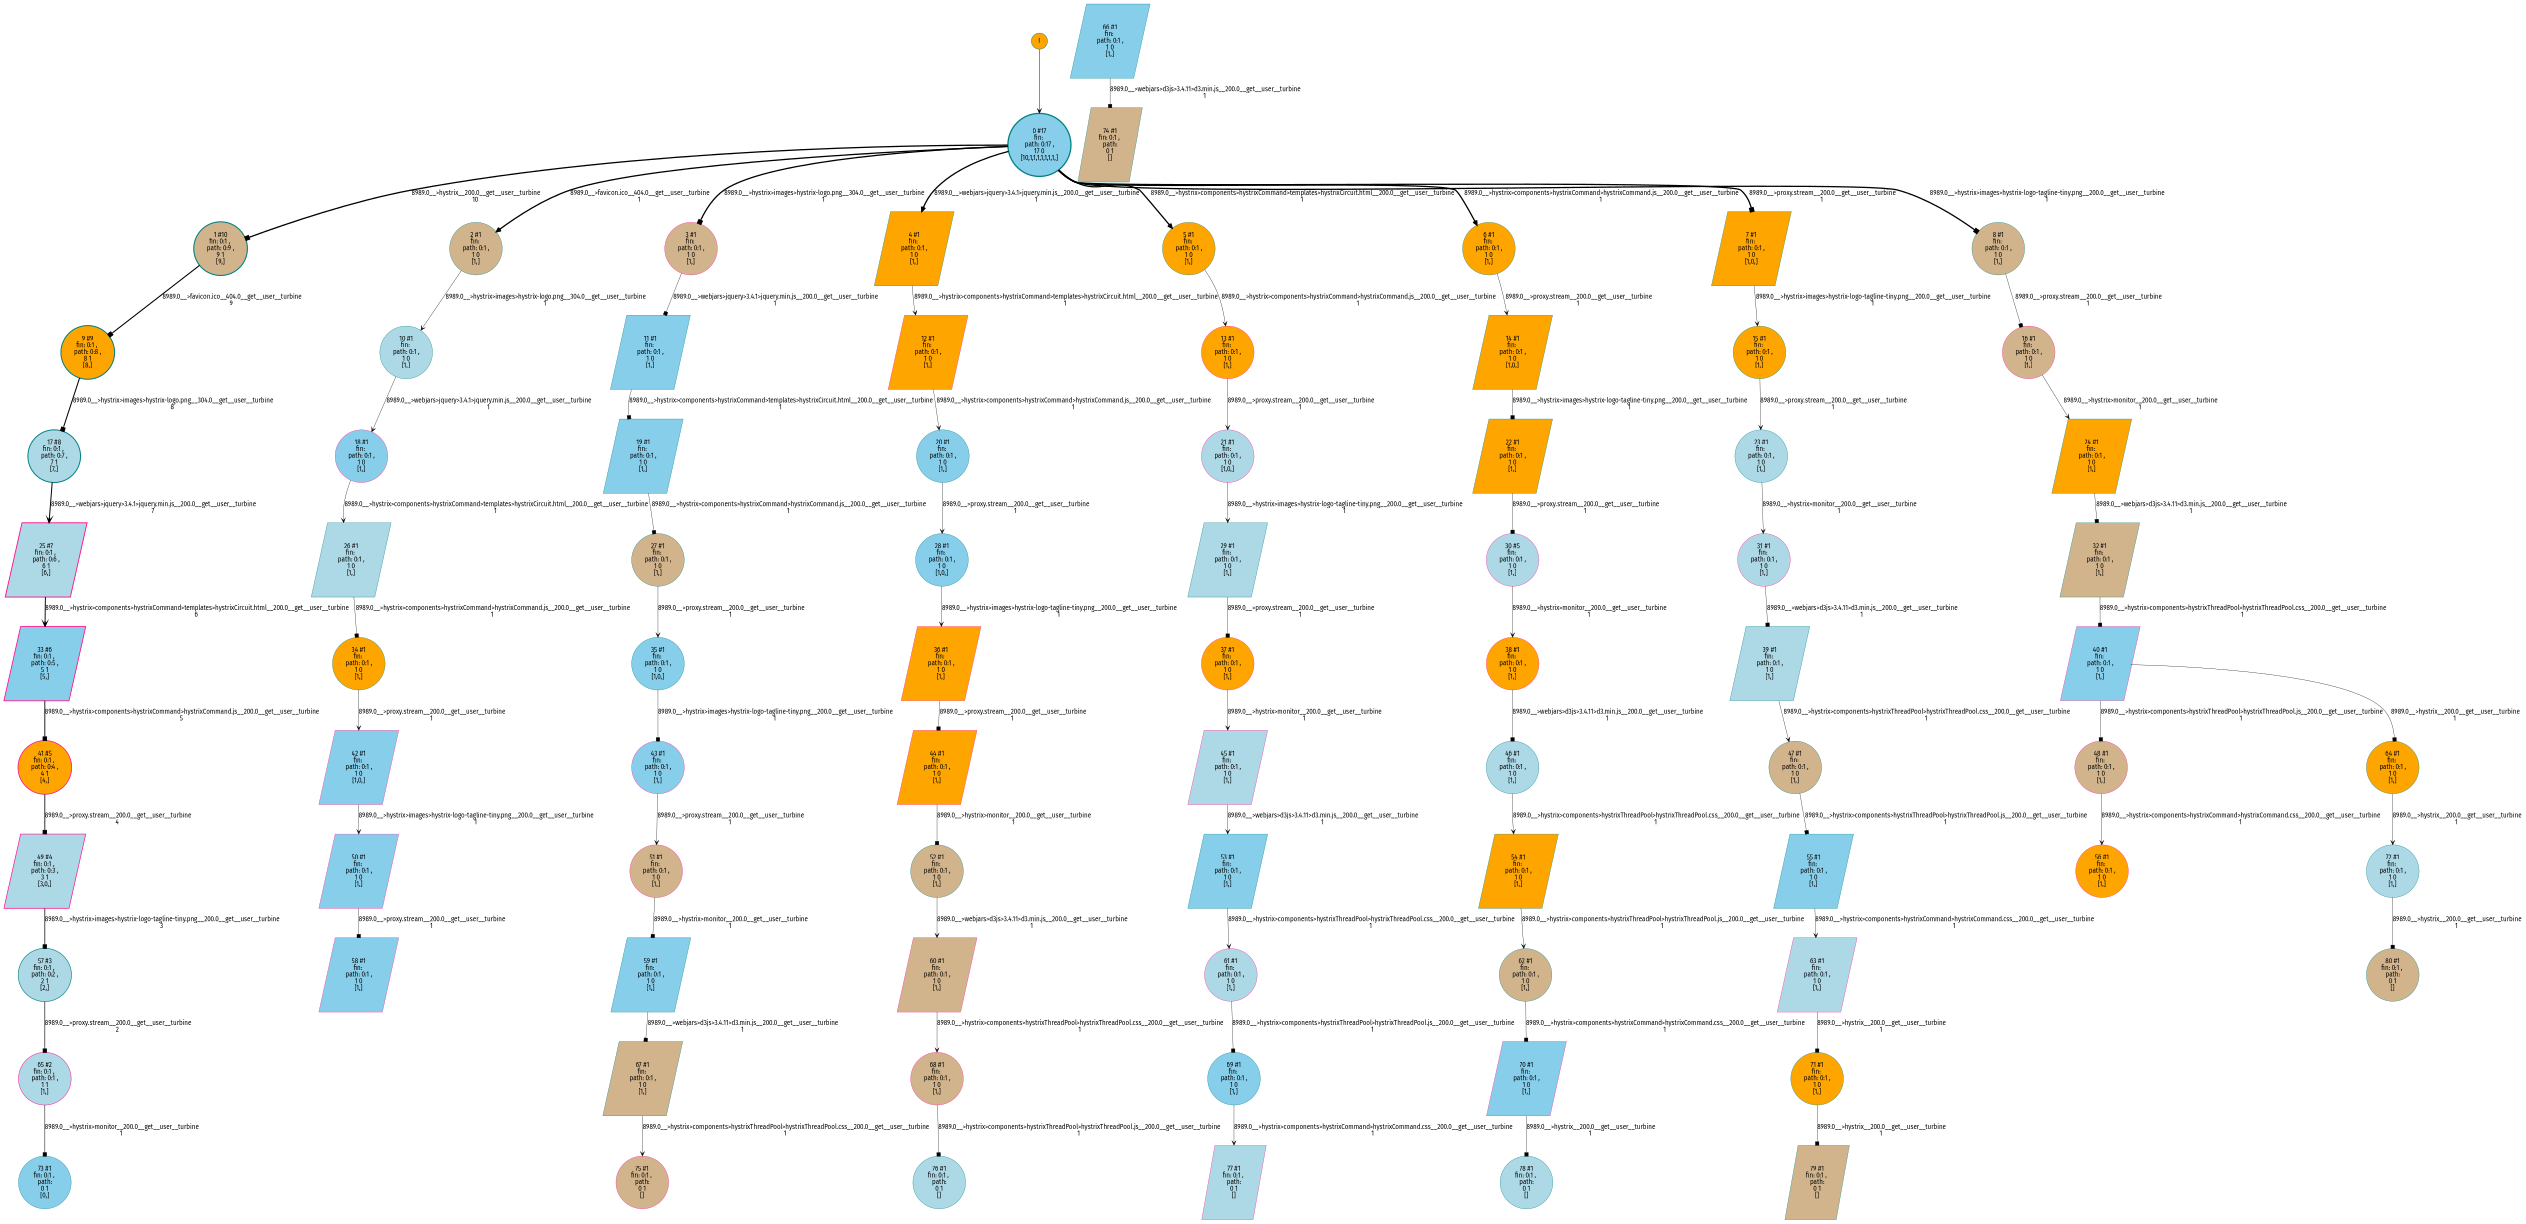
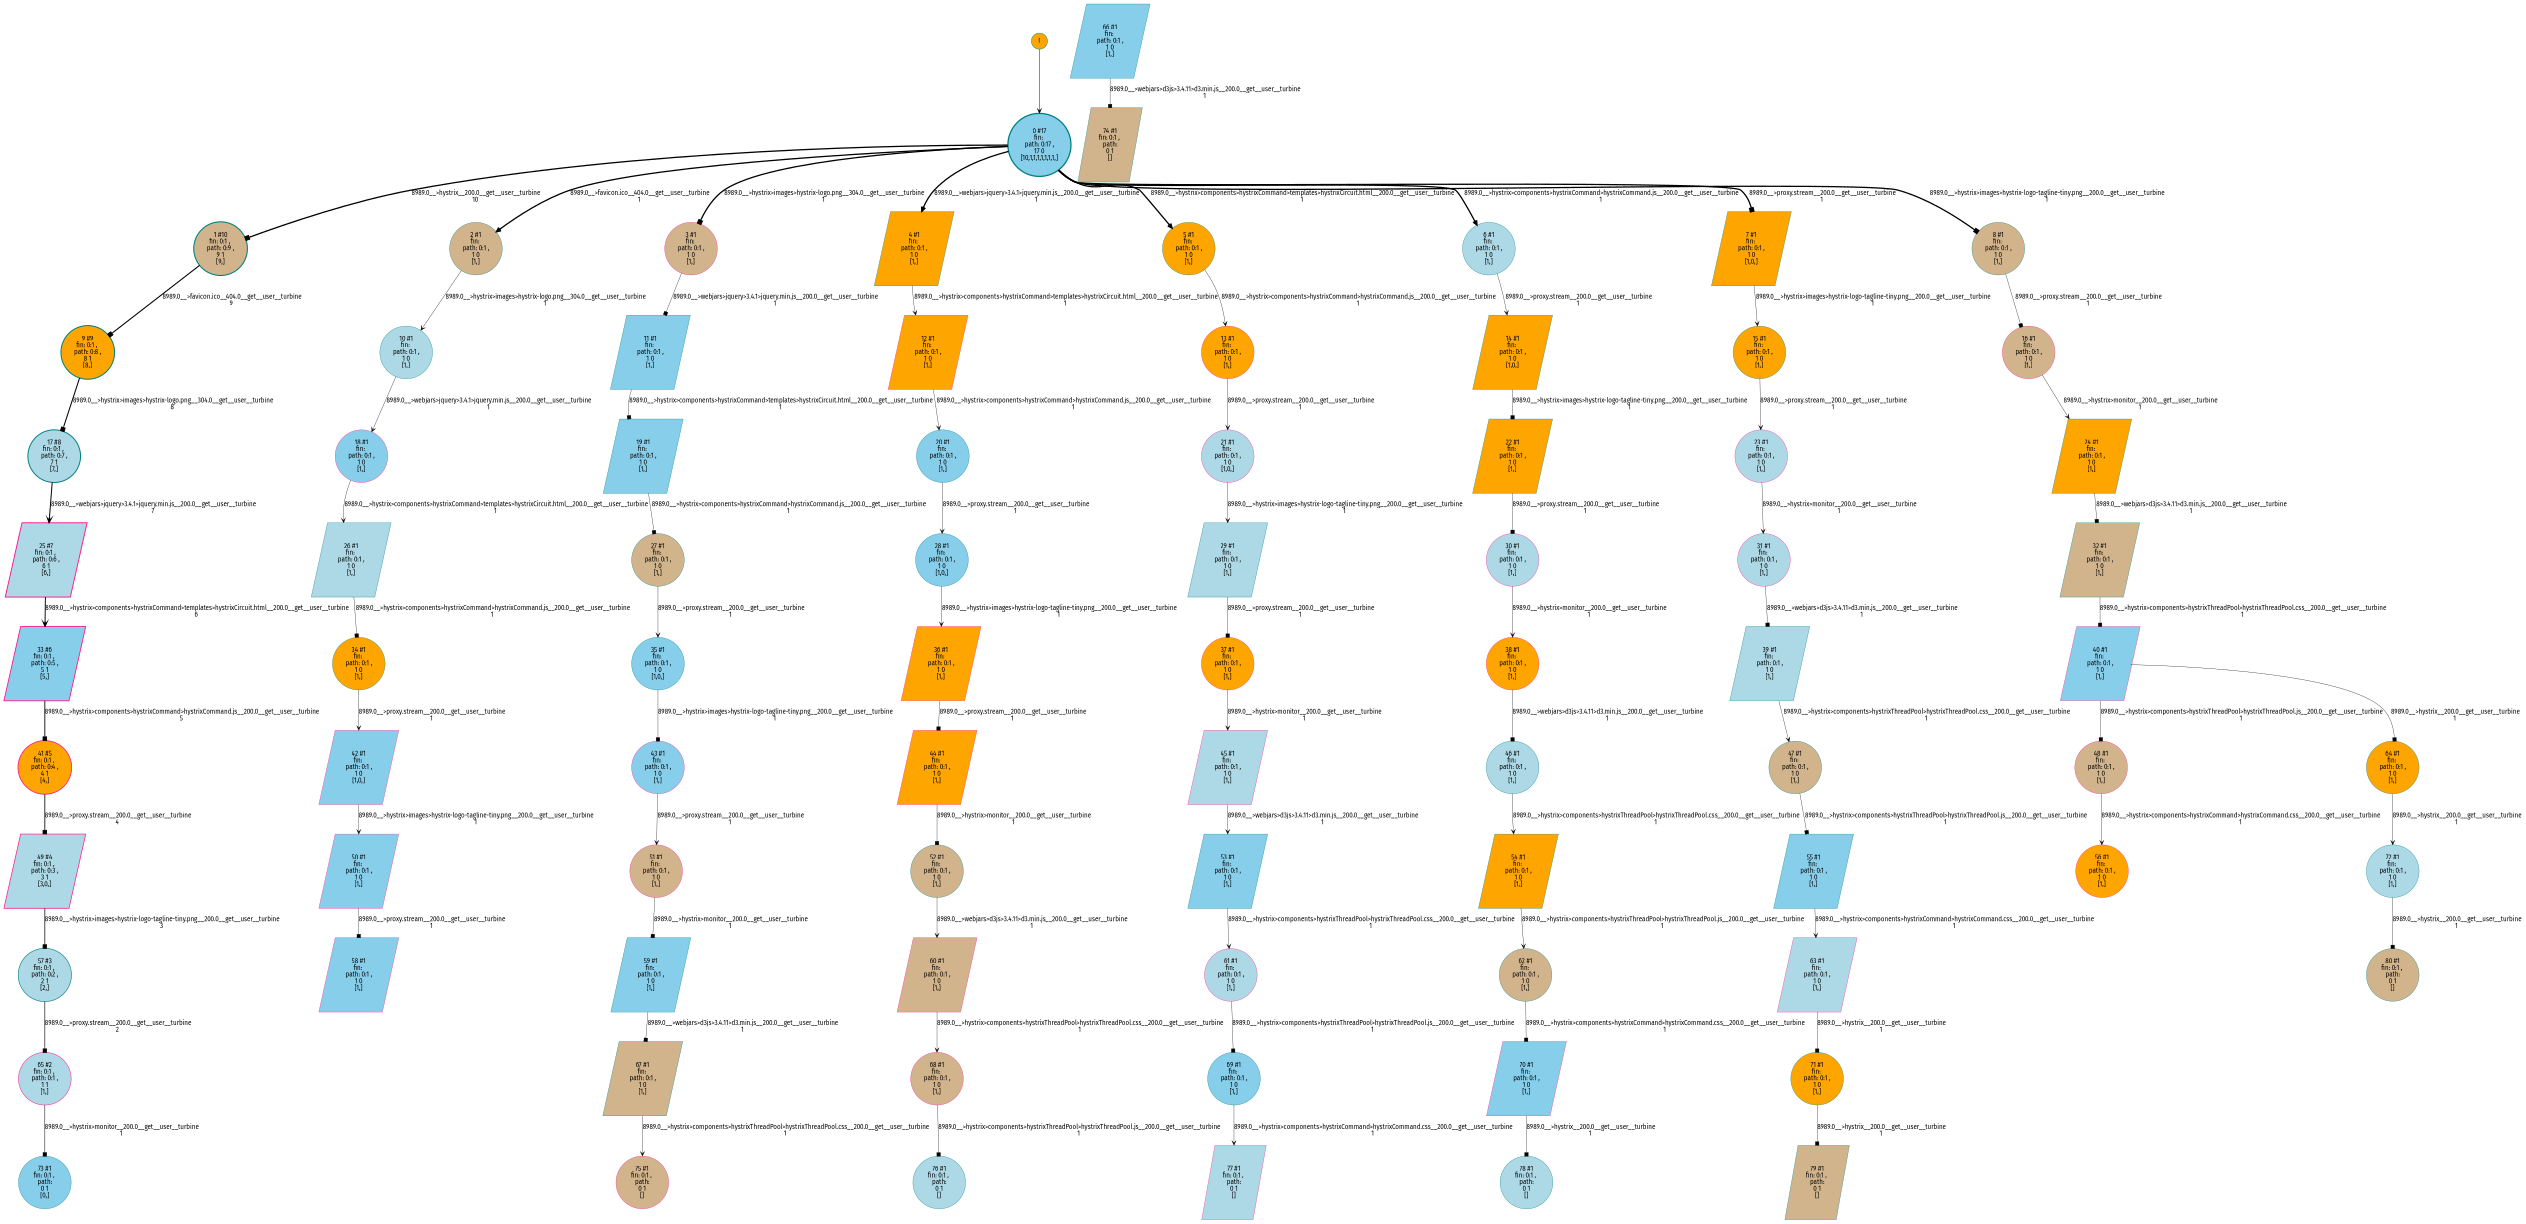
node "6 #1 fin: path: 0:1 , 1 0 [1,]": fillcolor orange -> lightblue
node "23 #1 fin: path: 0:1 , 1 0 [1,]": color teal -> deeppink
node "30 #5 fin: path: 0:1 , 1 0 [1,]": label "30 #5 fin: path: 0:1 , 1 0 [1,]" -> "30 #1 fin: path: 0:1 , 1 0 [1,]"
